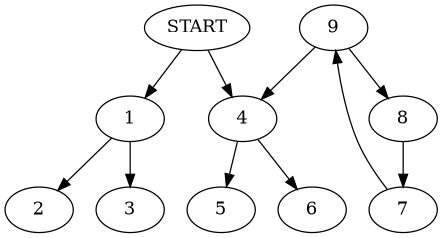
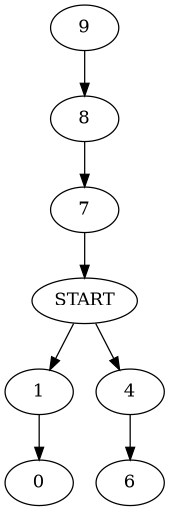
edge "9" -> "4": removed
edge "7" -> "9": now "7" -> "START"
node "2": label "2" -> "0"
node "3": removed
node "5": removed
